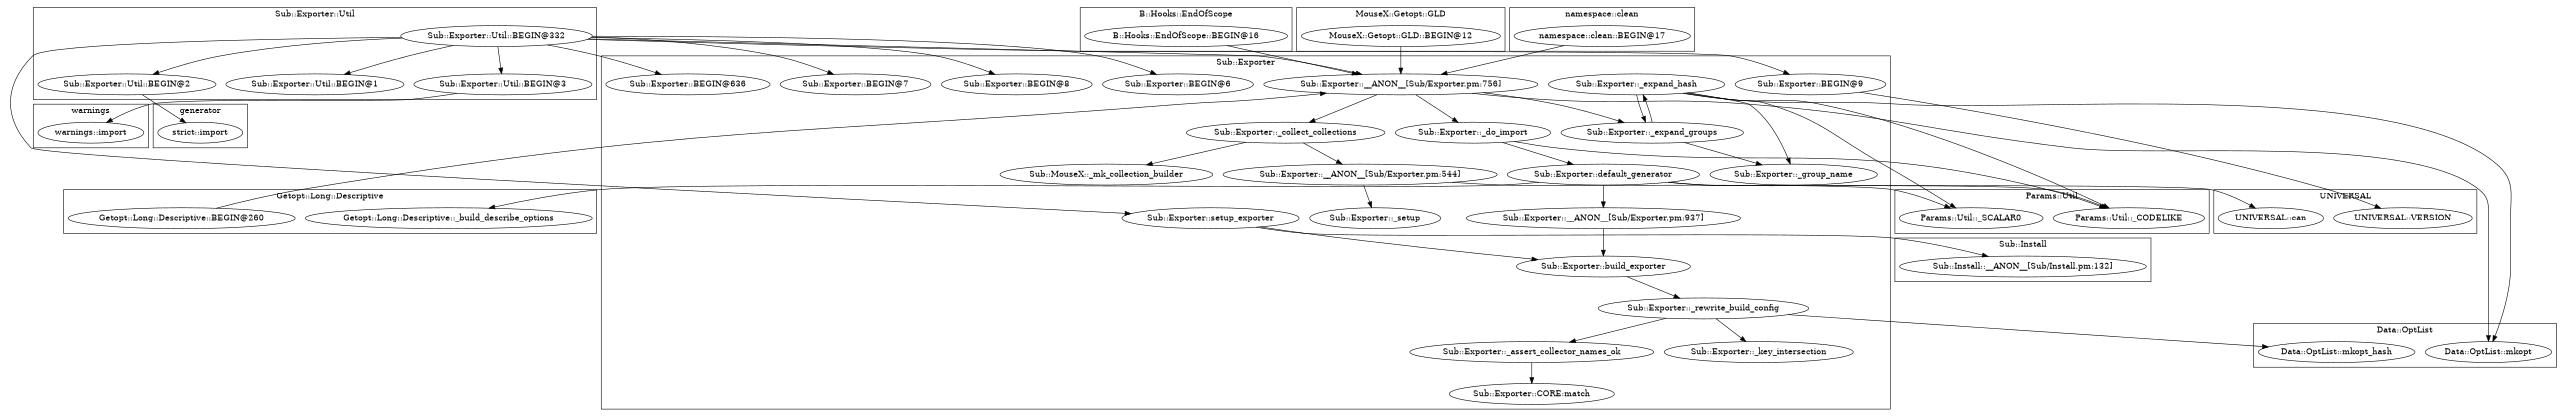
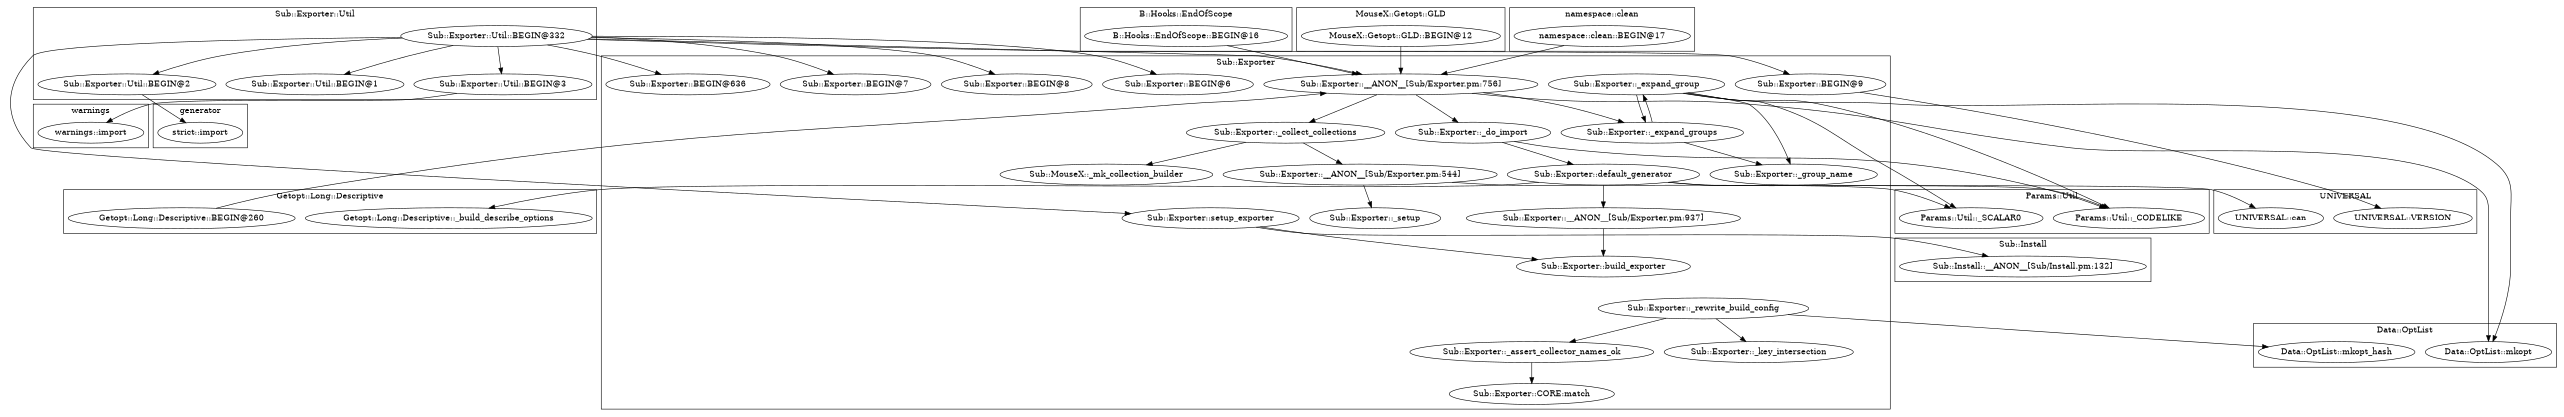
node "Sub::Exporter::_expand_hash": label "Sub::Exporter::_expand_hash" -> "Sub::Exporter::_expand_group"
edge "Sub::Exporter::build_exporter" -> "Sub::Exporter::_rewrite_build_config": removed
